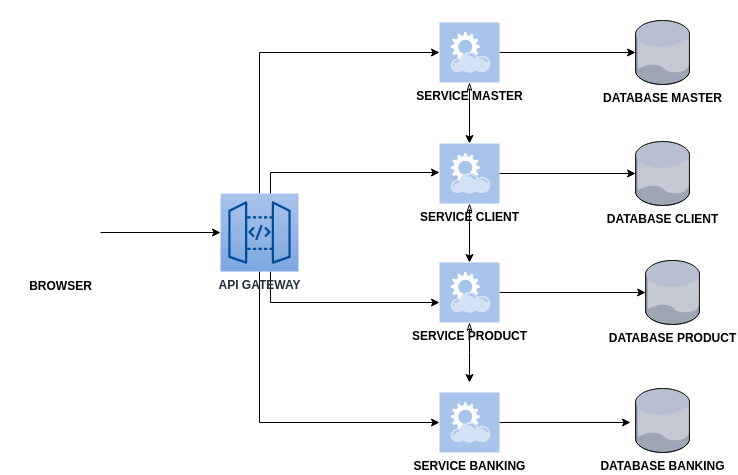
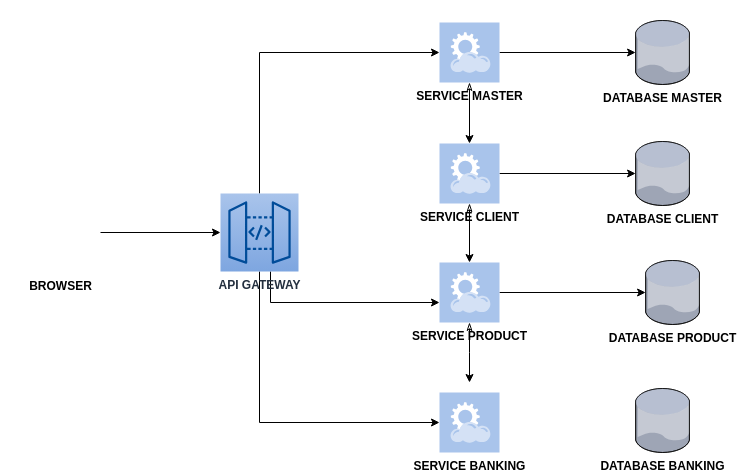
edge "API GATEWAY" -> "SERVICE CLIENT": removed
edge "SERVICE BANKING" -> "DATABASE BANKING": removed
